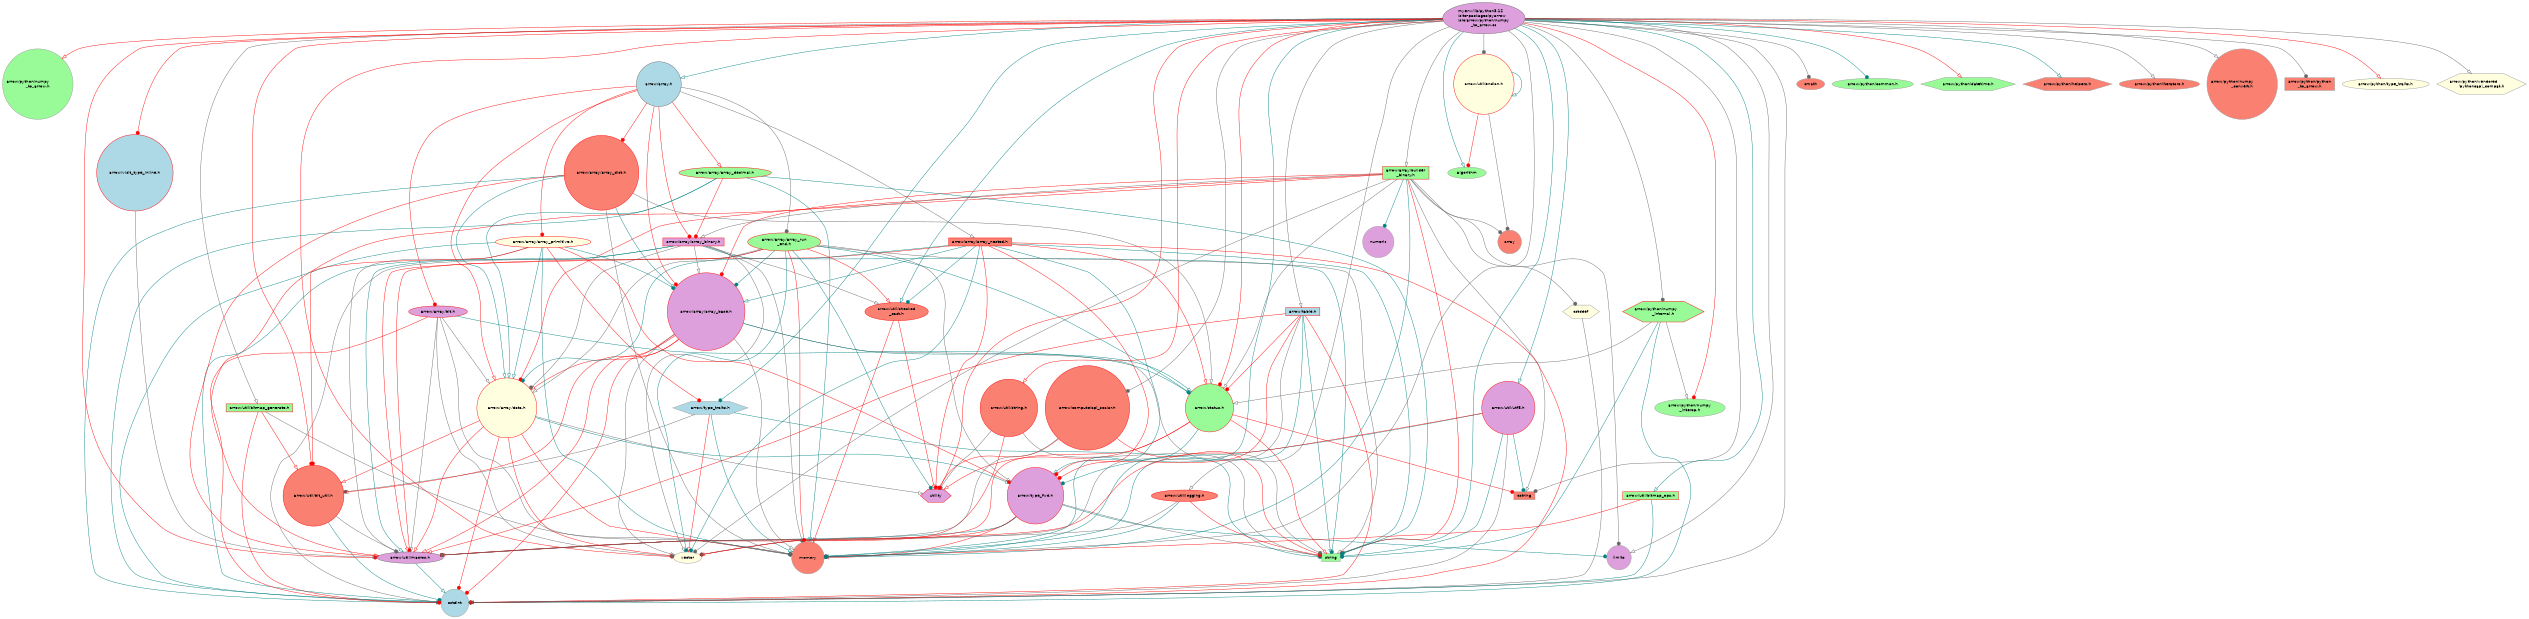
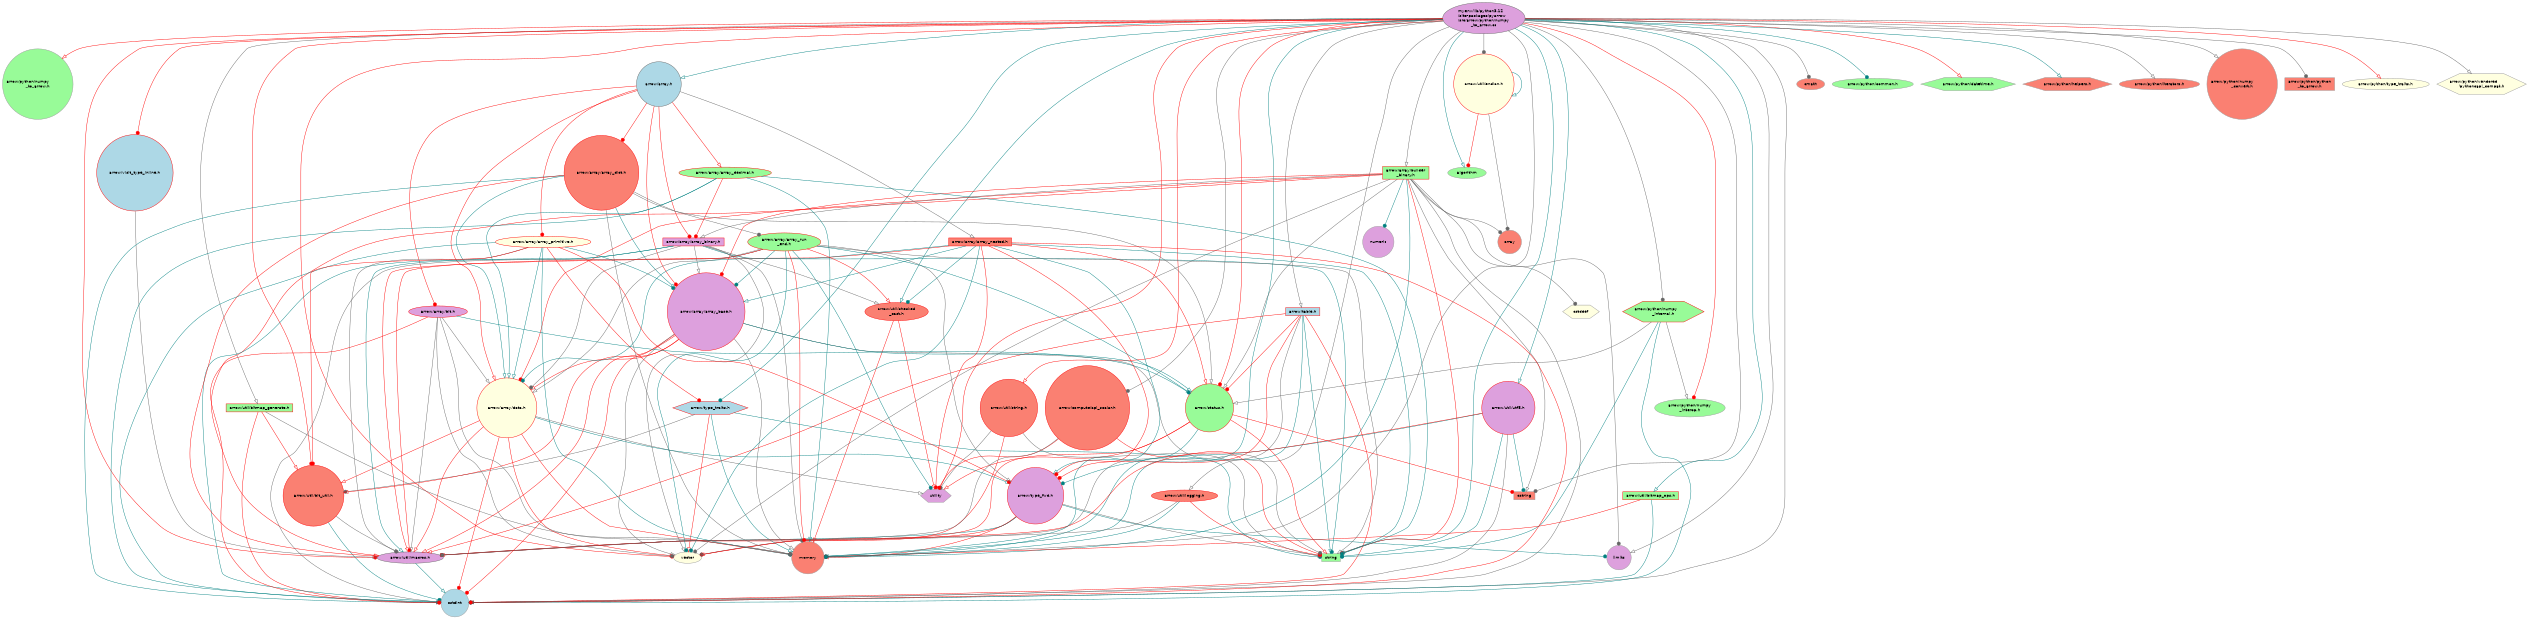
edge "arrow/array.h" -> "arrow/array/array_run _end.h": now "arrow/array/array_dict.h" -> "arrow/array/array_run _end.h"
node "arrow/type_traits.h": color grey60 -> red
node "utility": color red -> grey60
edge "cstddef" -> "cstdint": now "arrow/array/builder _binary.h" -> "cstdint"
